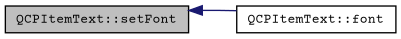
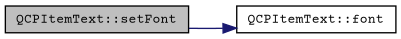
edge "QCPItemText::font" -> "QCPItemText::setFont": reversed
